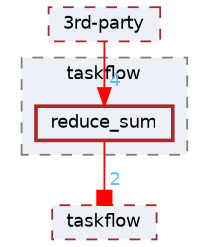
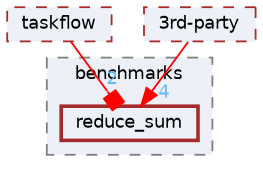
cluster "taskflow": label "taskflow" -> "benchmarks"
edge "reduce_sum" -> "taskflow": reversed
